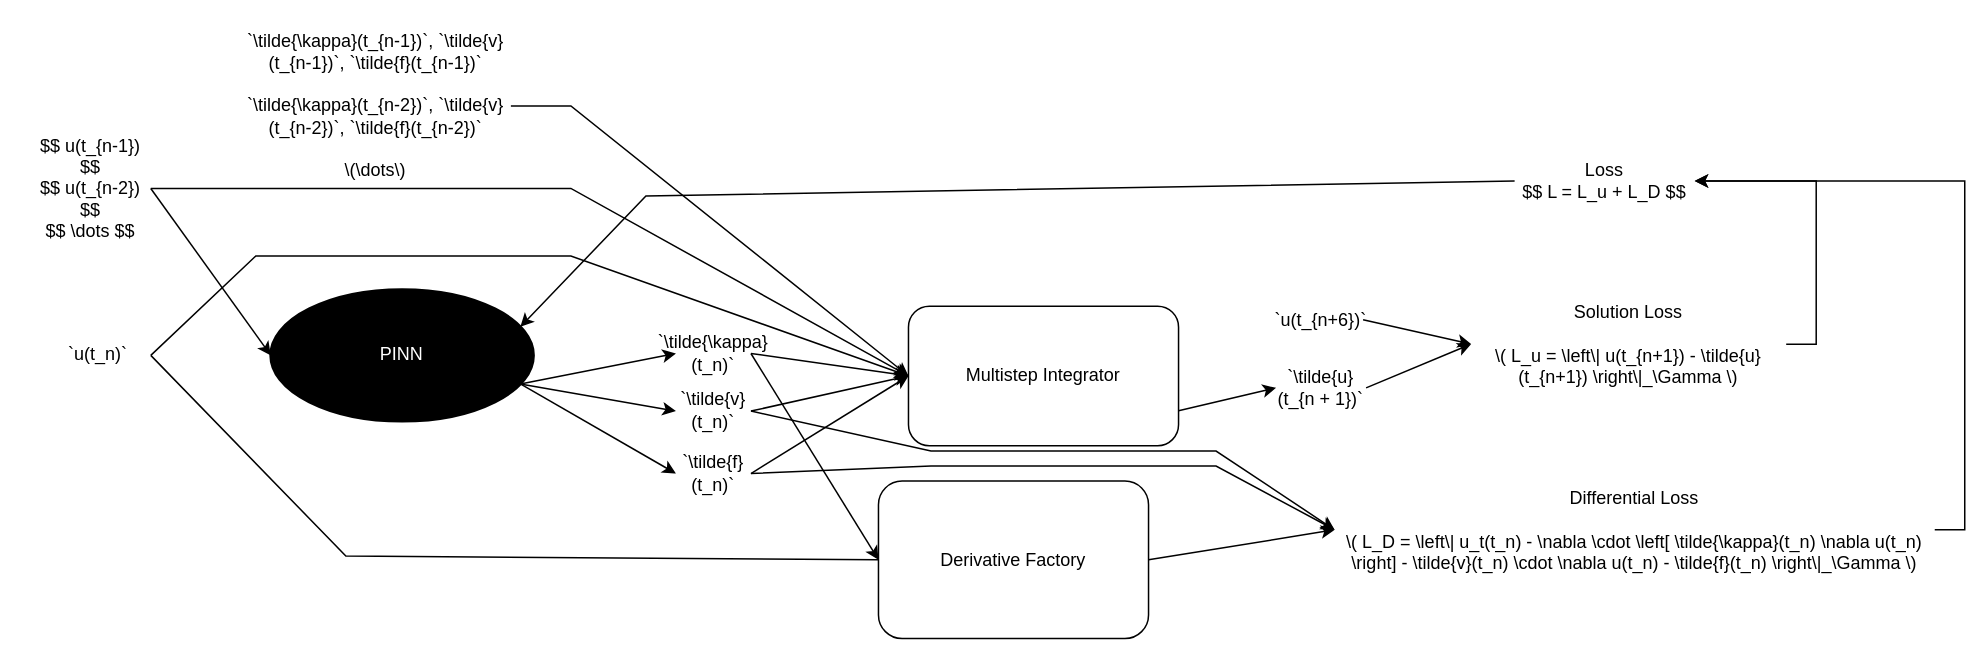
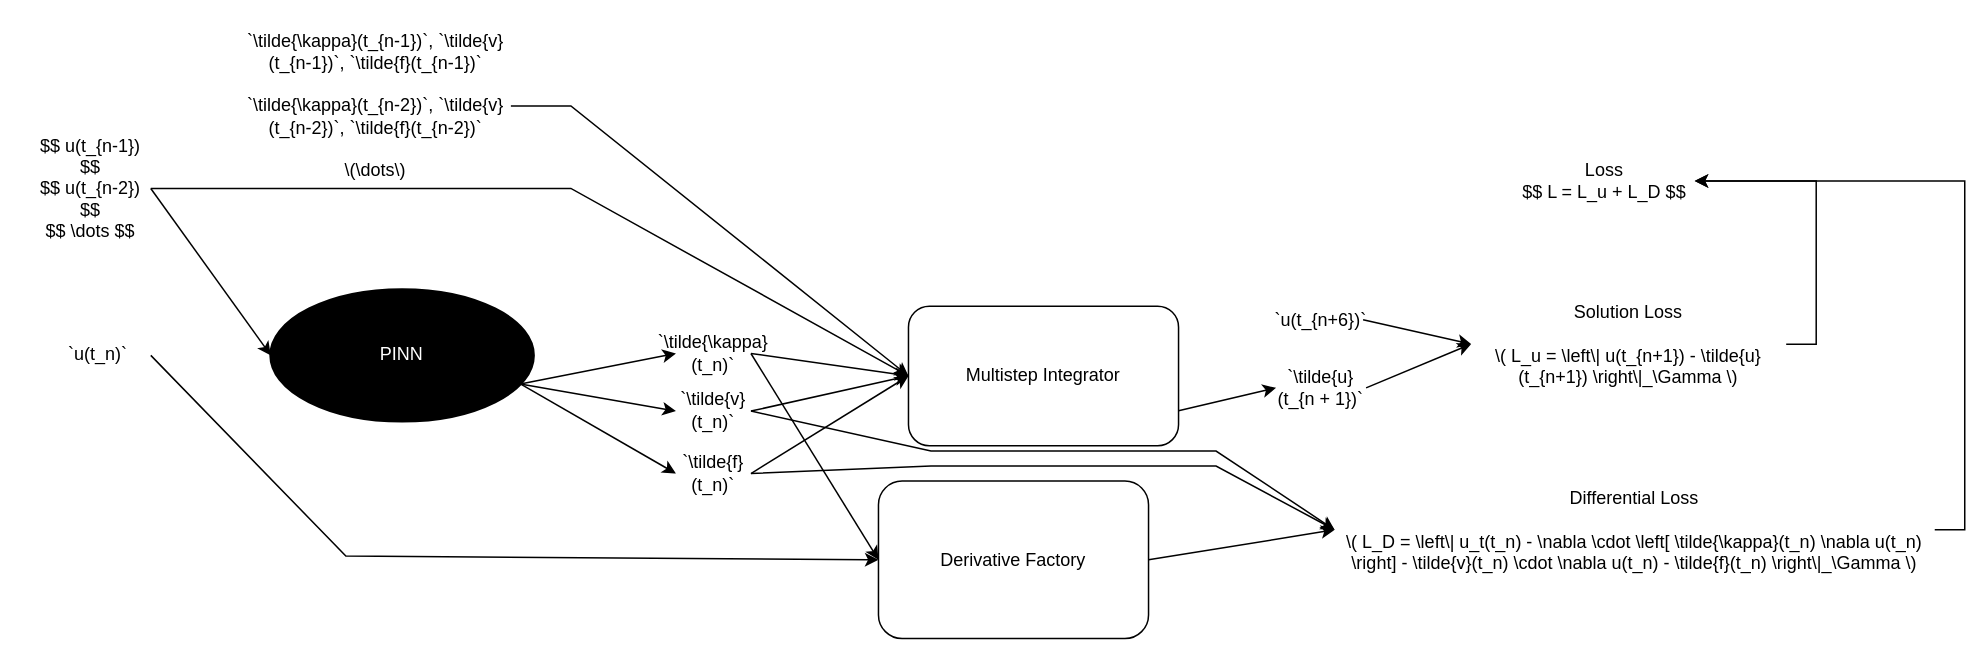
edge "Loss $$ L = L_u + L_D $$" -> "PINN": removed
edge "`u(t_n)`" -> "Multistep Integrator": removed
edge "`u(t_n)`" -- "Derivative Factory": arrowhead none -> classic
